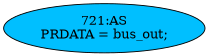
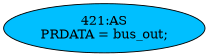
node "721:AS PRDATA = bus_out;": label "721:AS PRDATA = bus_out;" -> "421:AS PRDATA = bus_out;"
